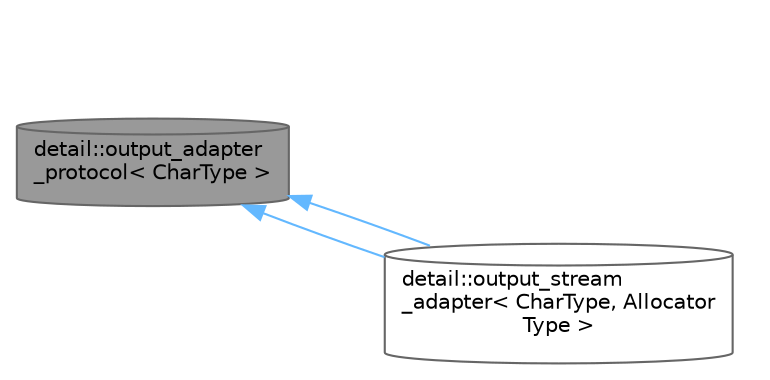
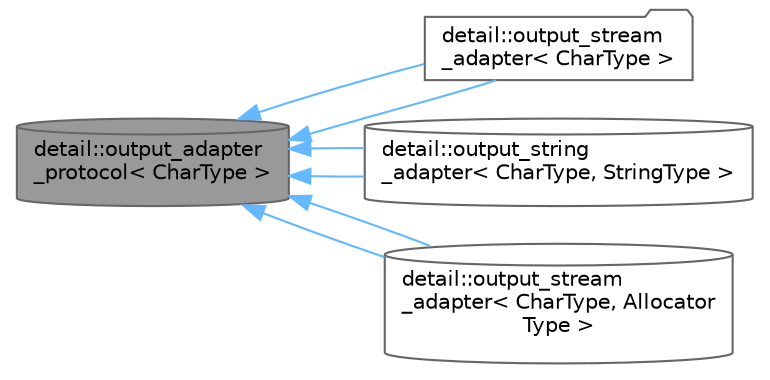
node "detail::output_stream _adapter< CharType >": added
node "detail::output_string _adapter< CharType, StringType >": added
